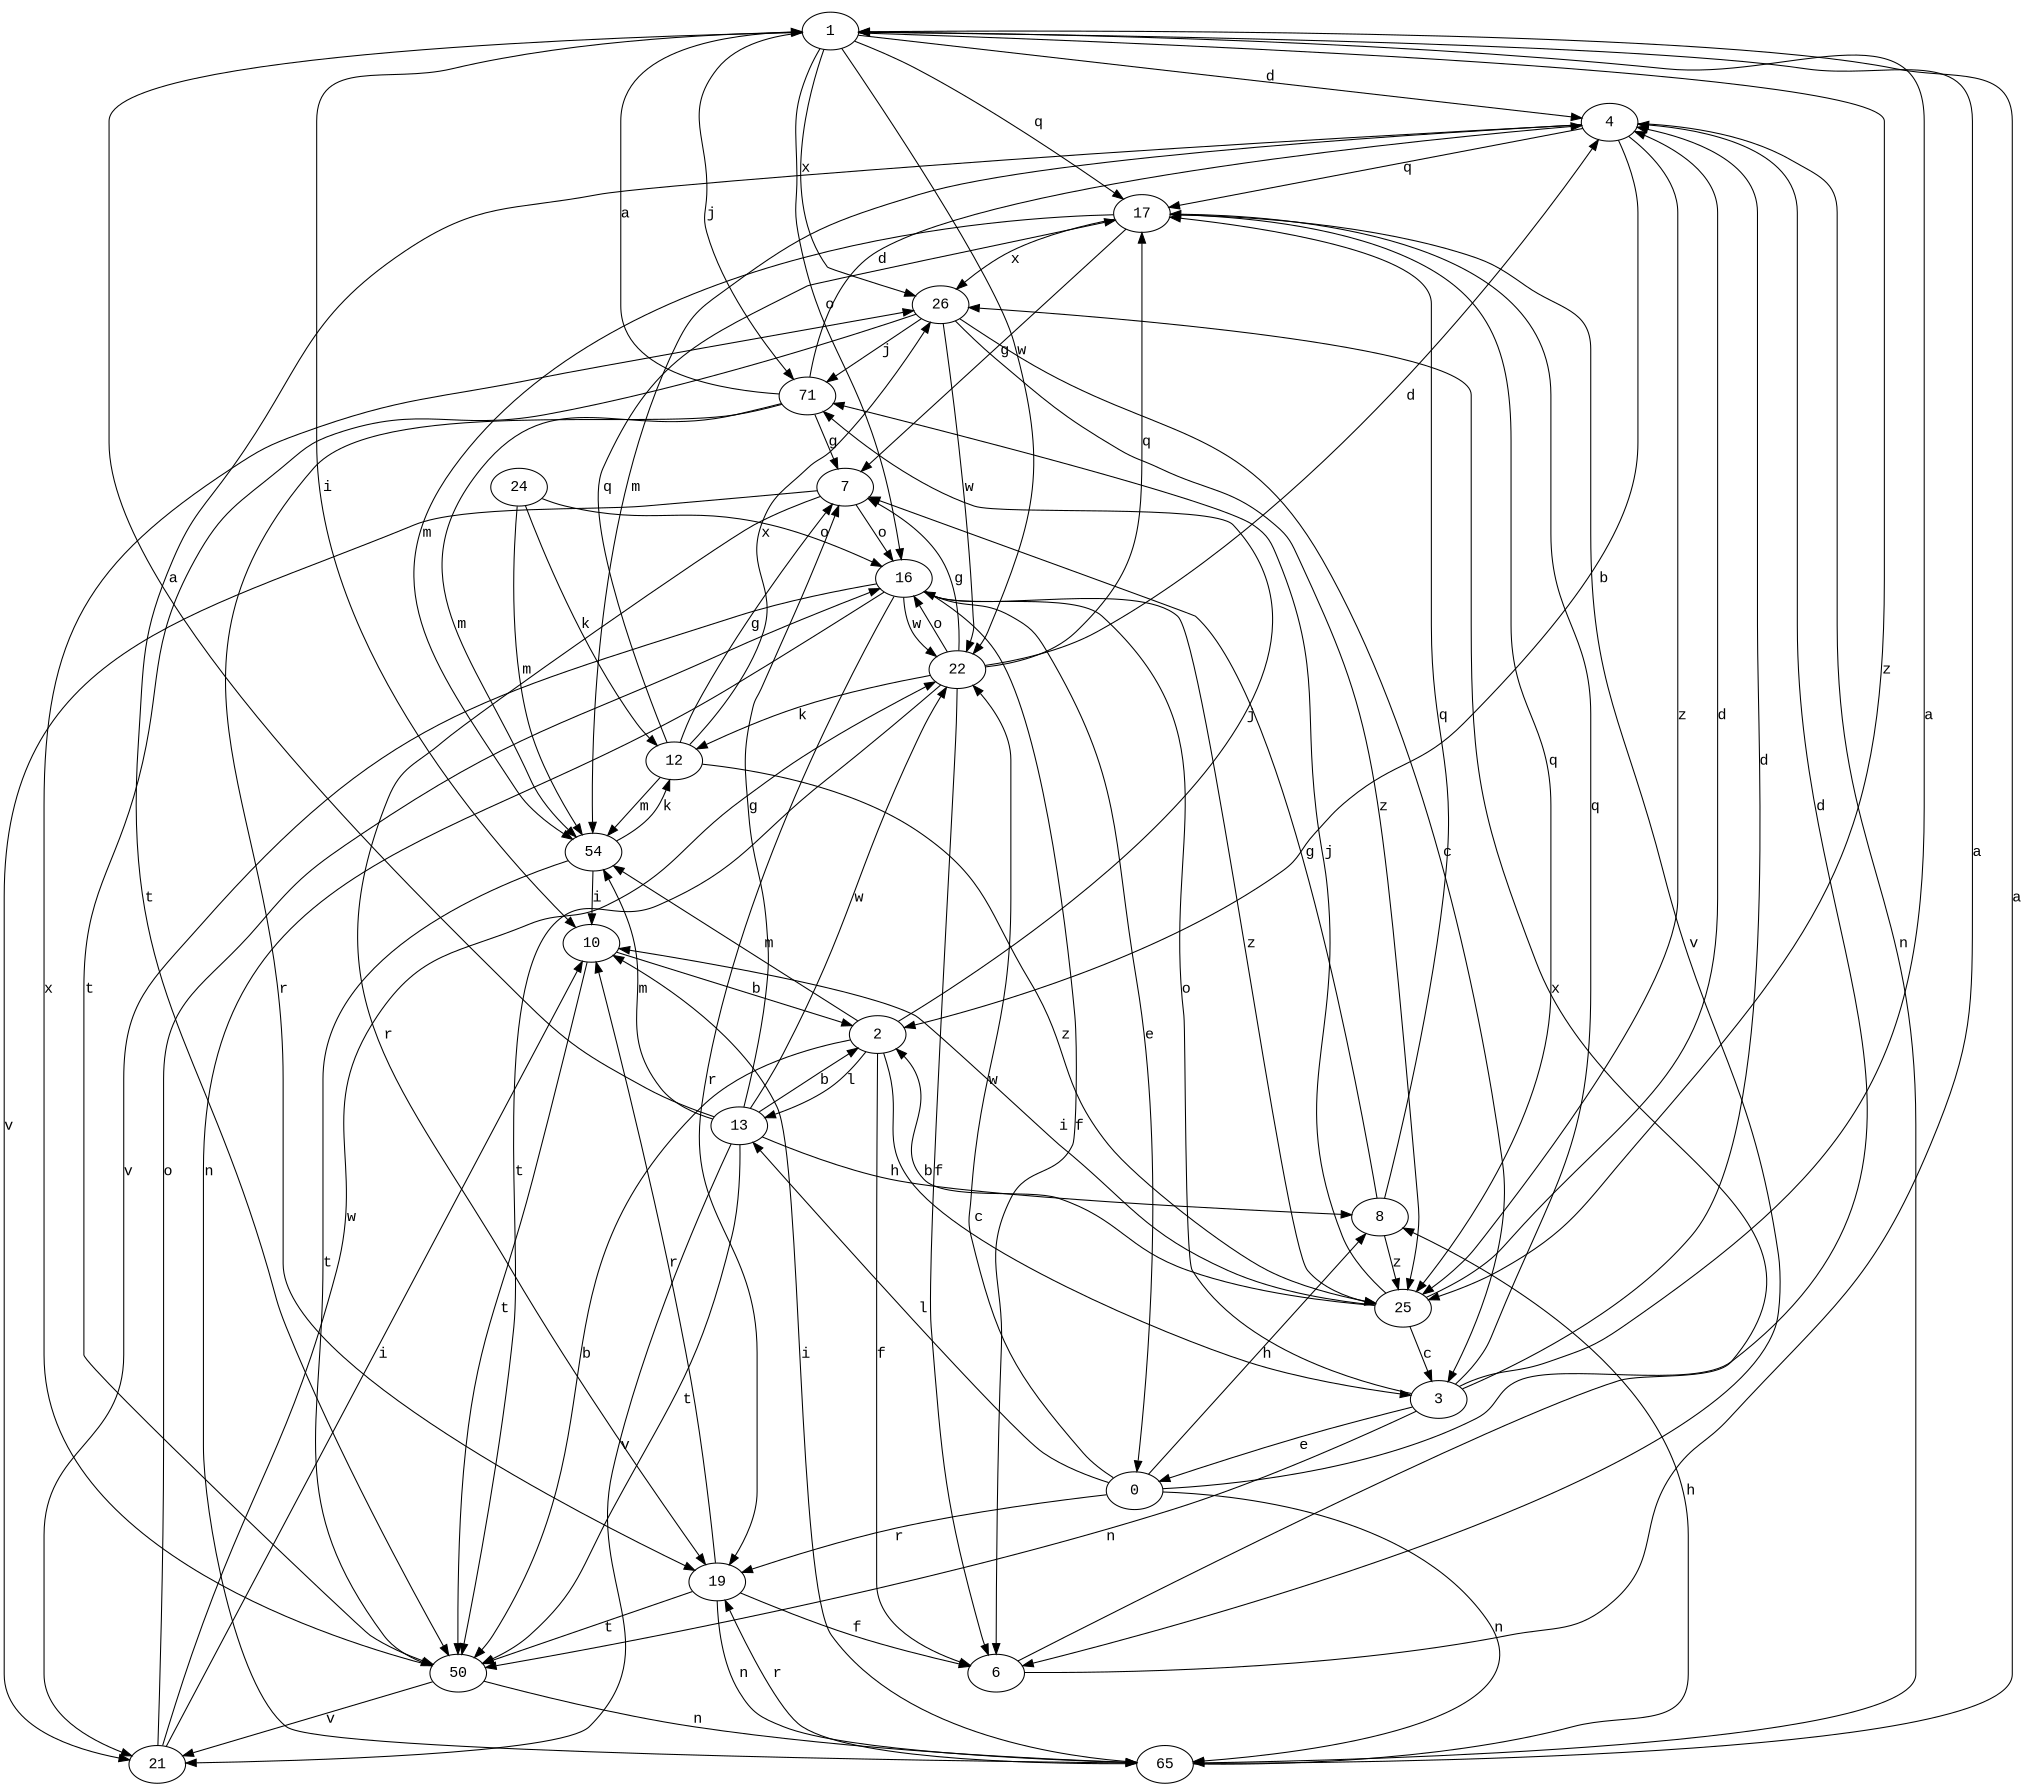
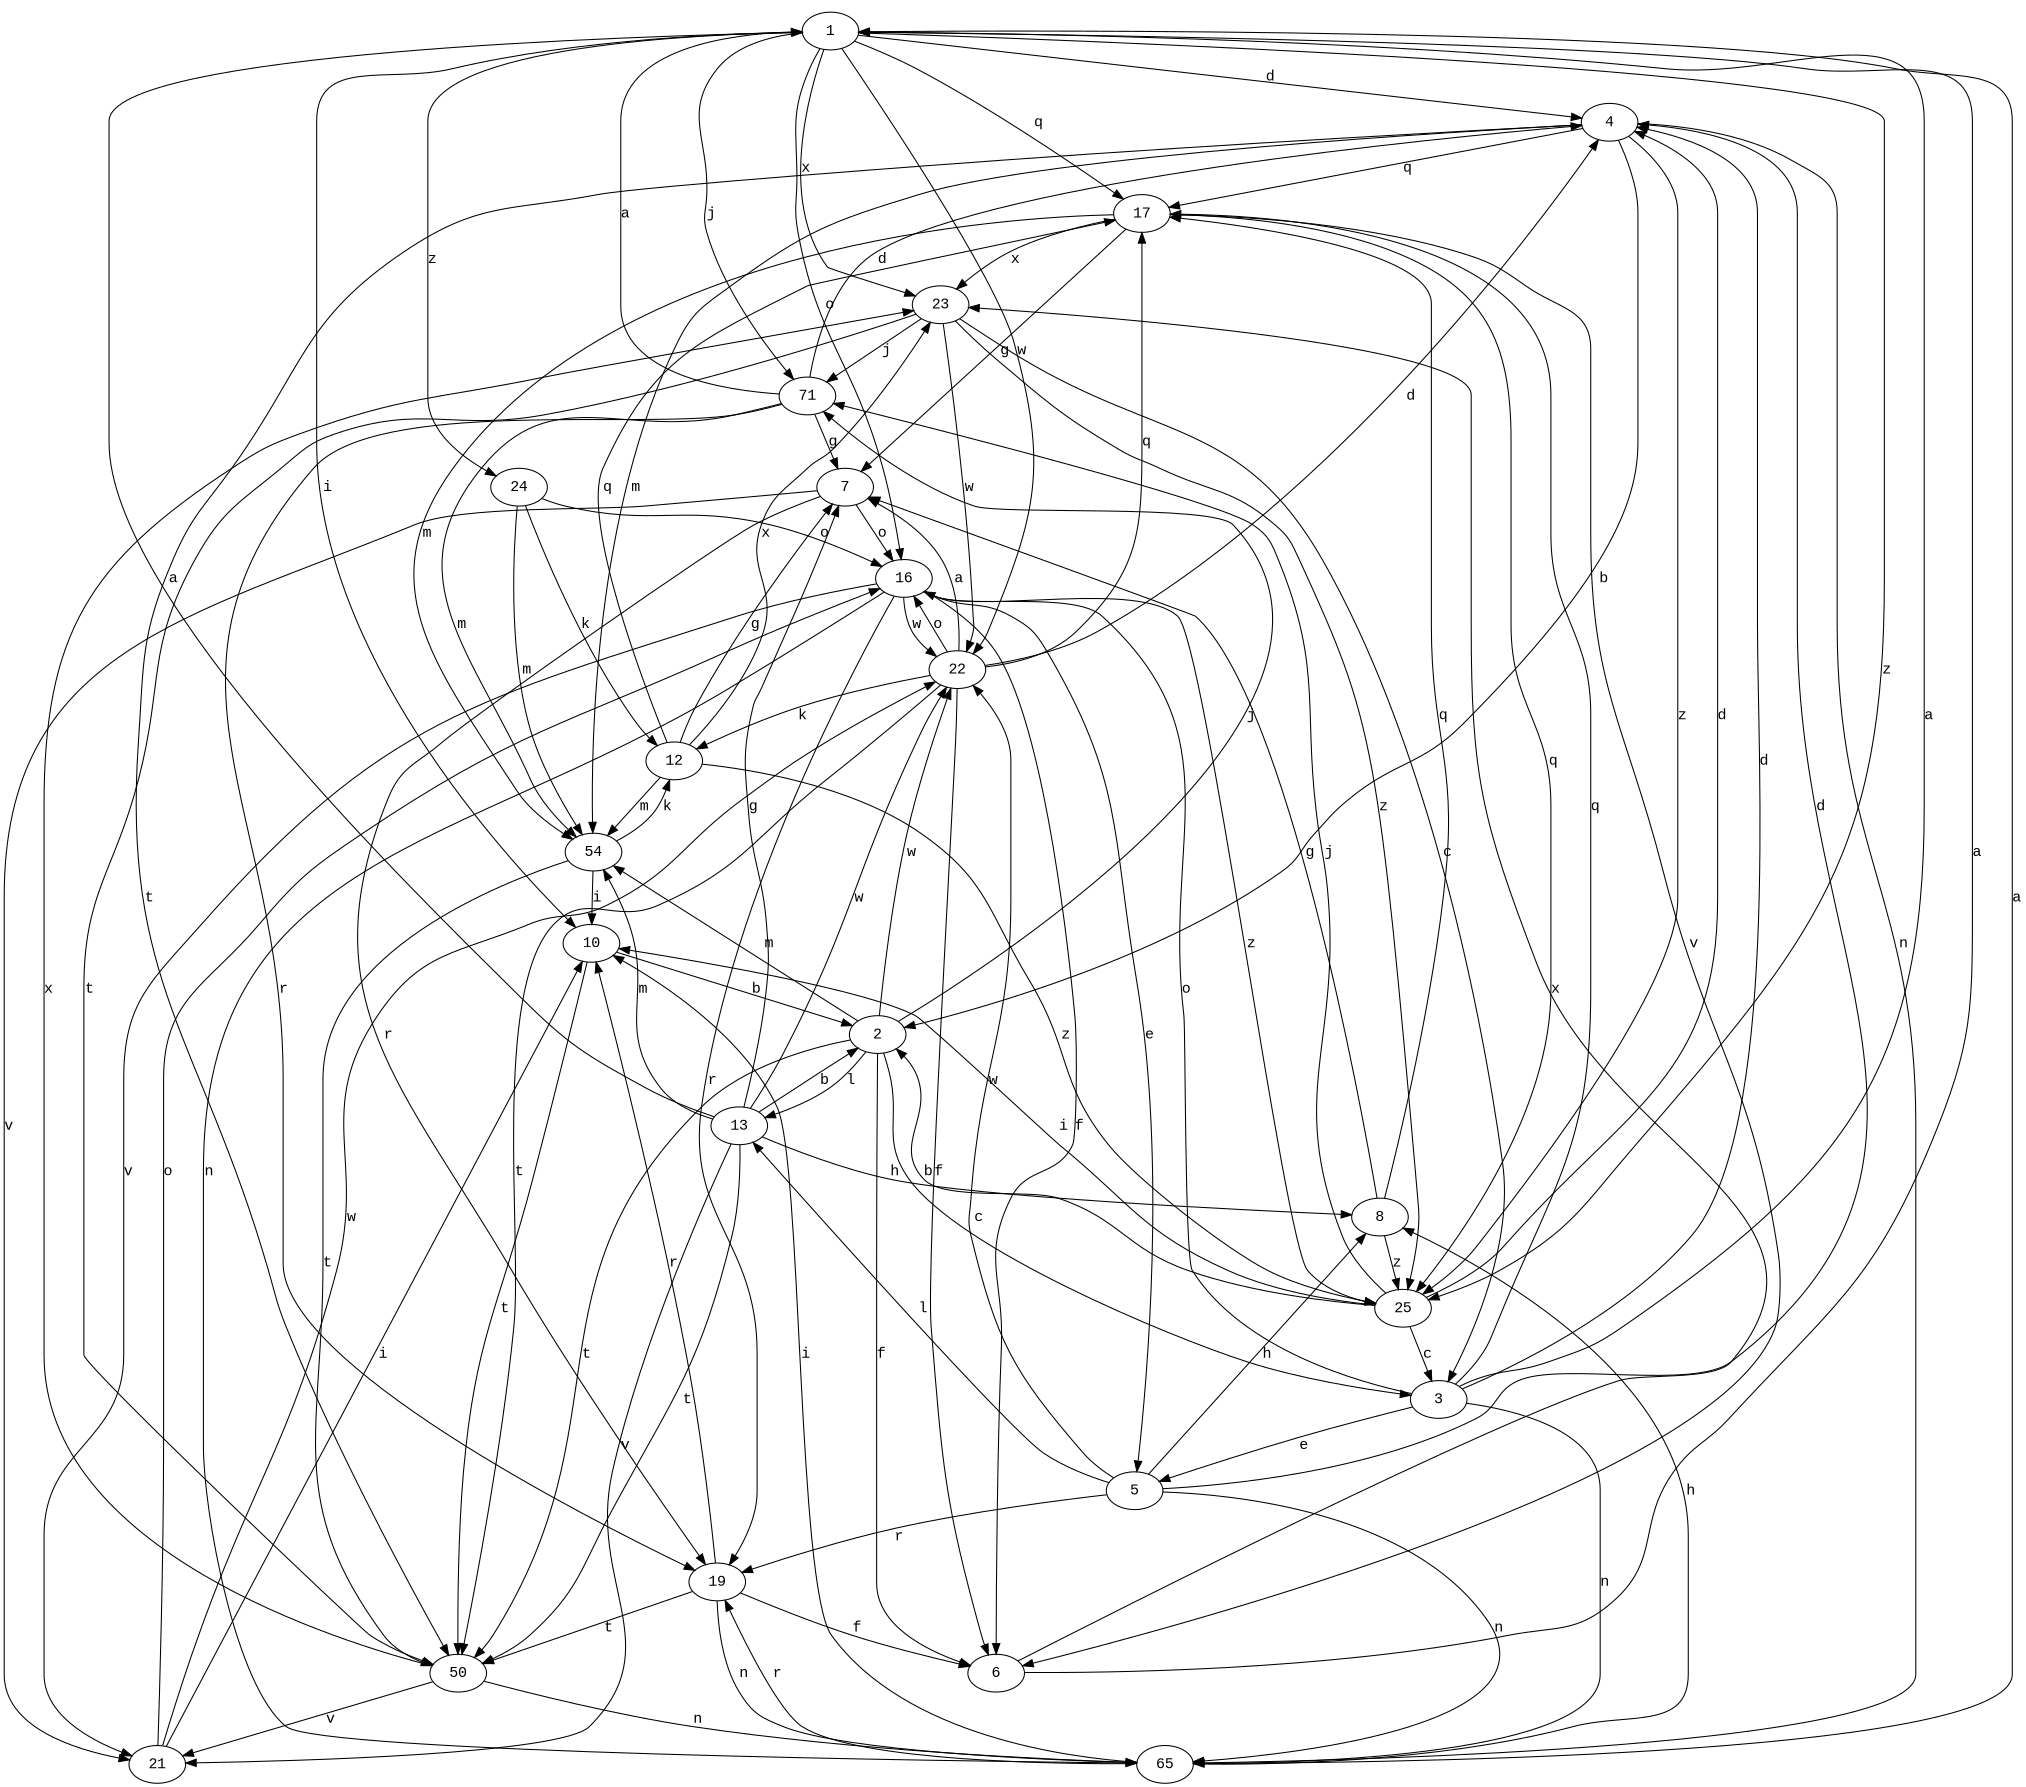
edge "1" -> "24": added, label "z"
node "26": label "26" -> "23"
edge "22" -> "7": label "g" -> "a"
edge "2" -> "22": added, label "w"
edge "2" -> "50": label "b" -> "t"
node "0": label "0" -> "5"
edge "3" -> "50": now "3" -> "65"
